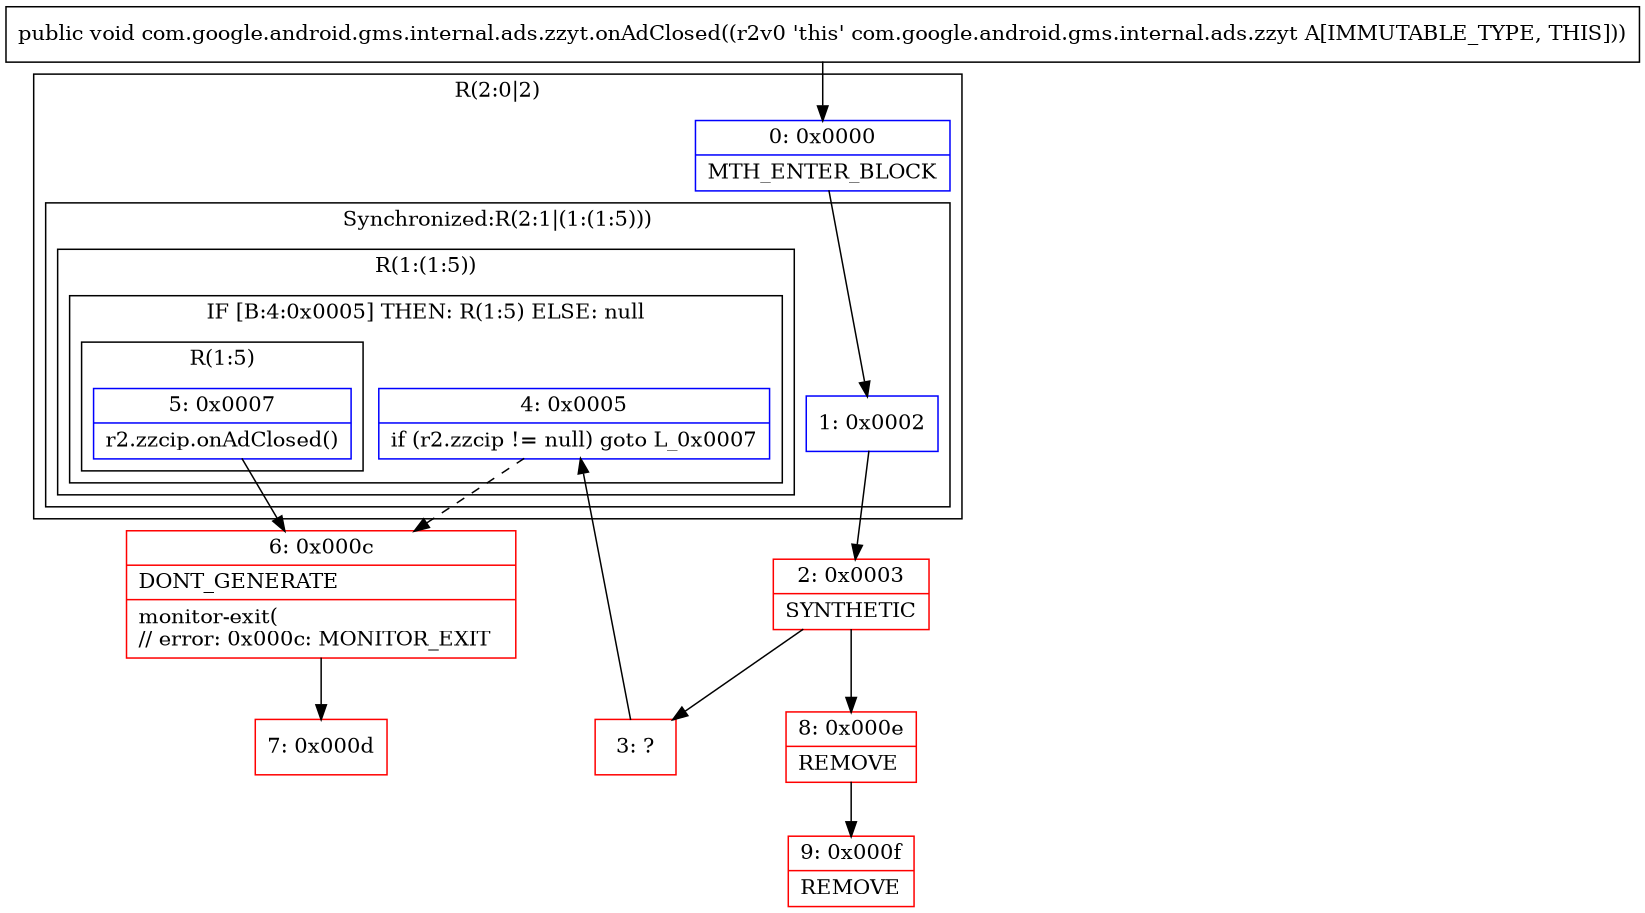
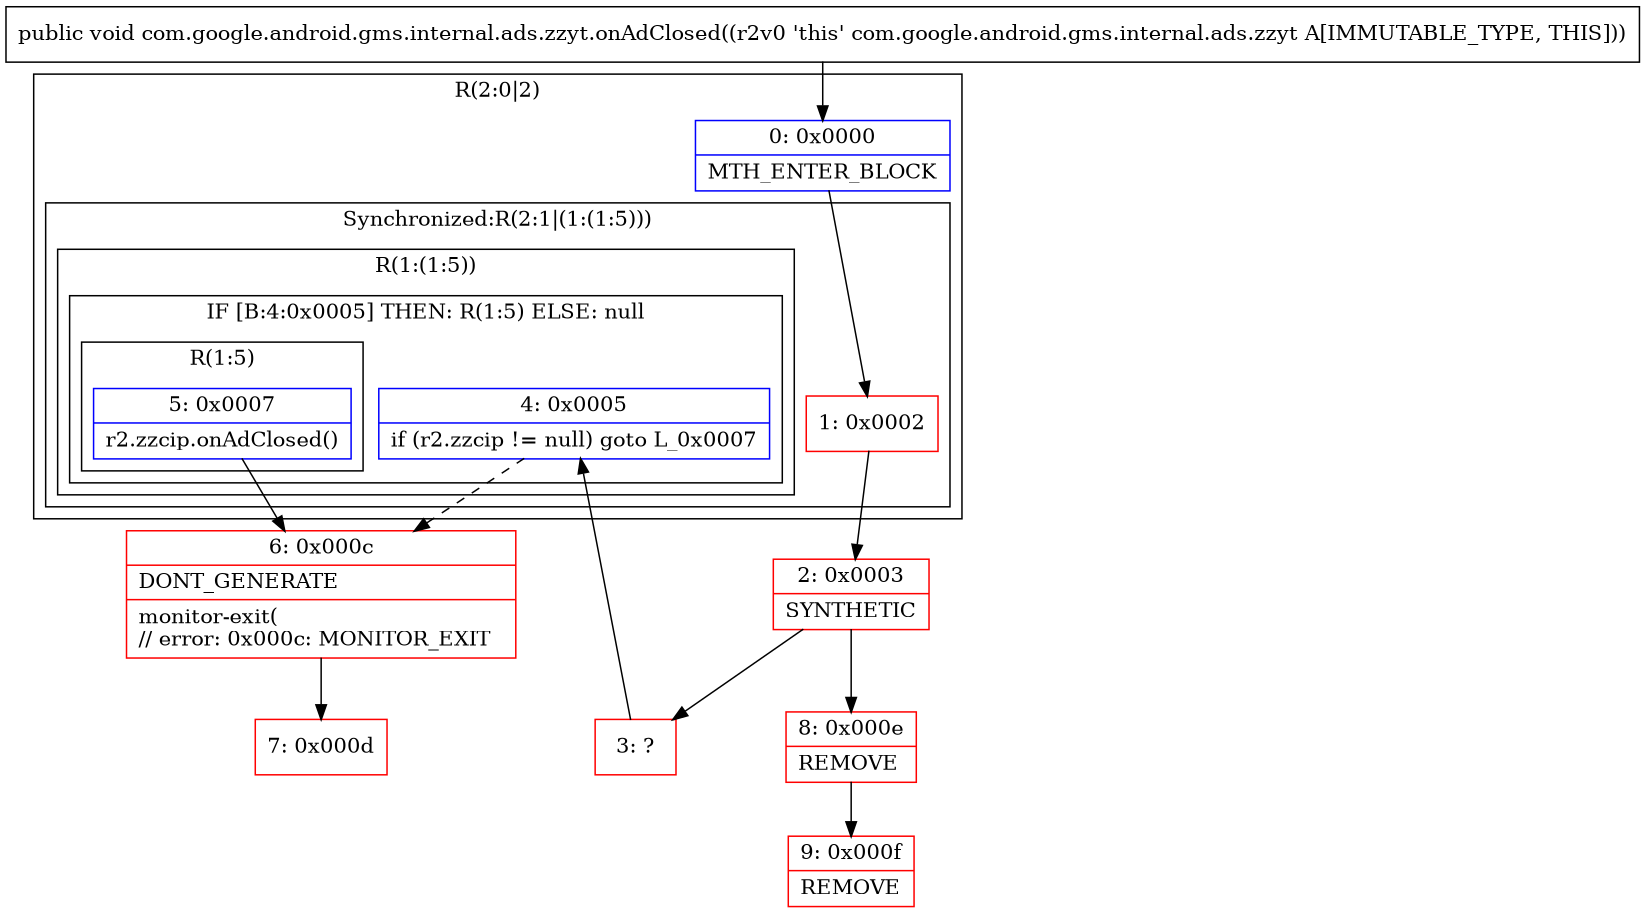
node "1: 0x0002": color blue -> red
